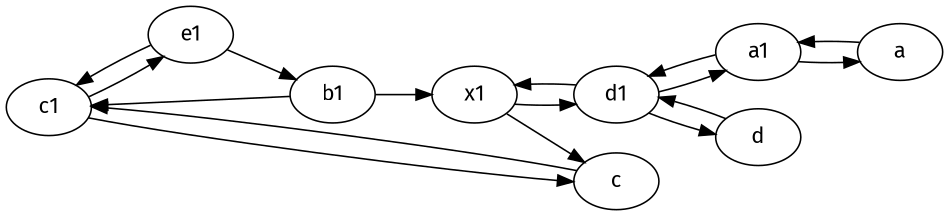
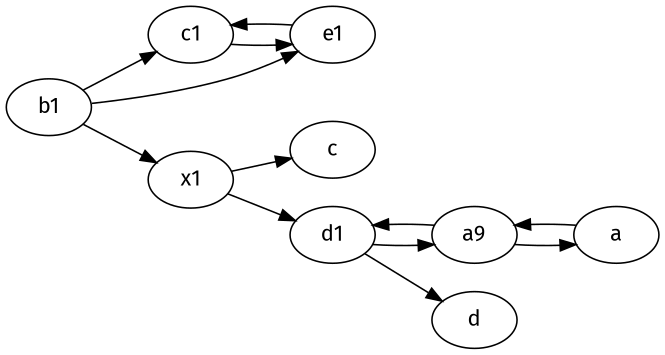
node "a1": label "a1" -> "a9"
edge "e1" -> "b1": reversed
edge "d1" -> "x1": removed
edge "d" -> "d1": removed
edge "c" -> "c1": removed
edge "c1" -> "c": removed
